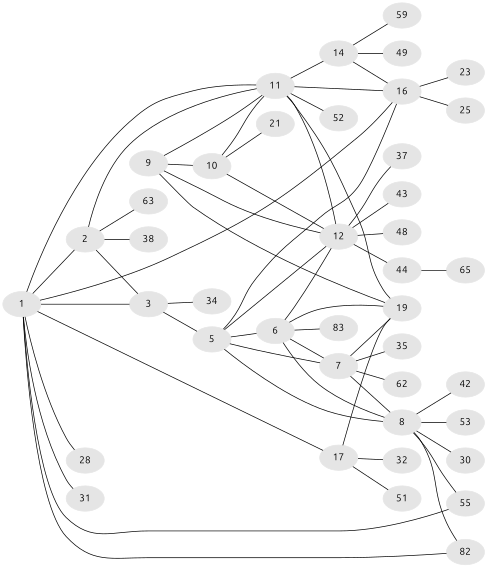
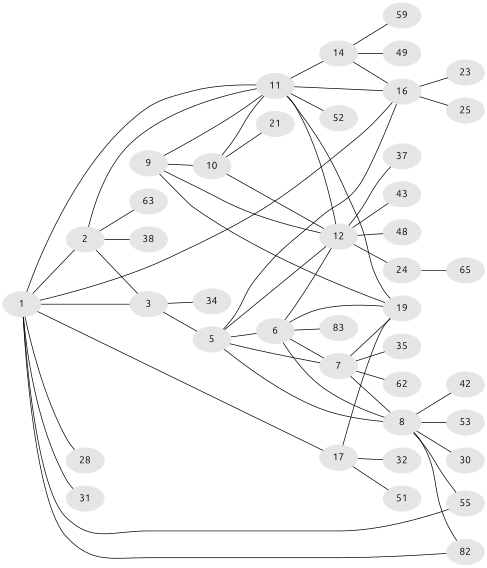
node "44": label "44" -> "24"
